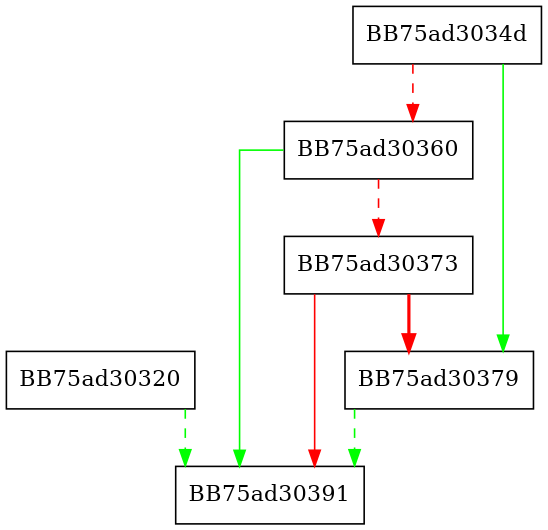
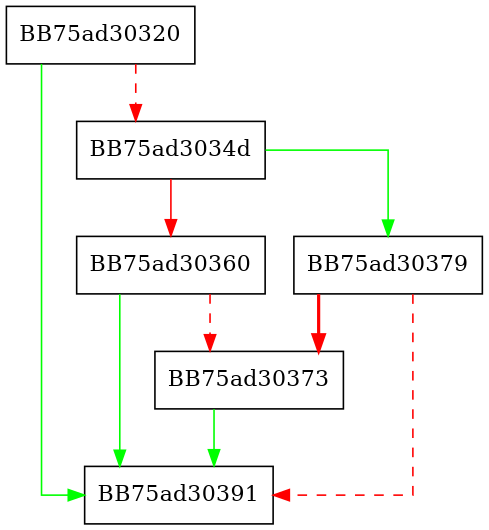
edge "BB75ad30320" -> "BB75ad3034d": added
edge "BB75ad3034d" -> "BB75ad30360": style dashed -> solid
edge "BB75ad30373" -> "BB75ad30379": reversed
edge "BB75ad30373" -> "BB75ad30391": color red -> green
edge "BB75ad30320" -> "BB75ad30391": style dashed -> solid
edge "BB75ad30379" -> "BB75ad30391": color green -> red
